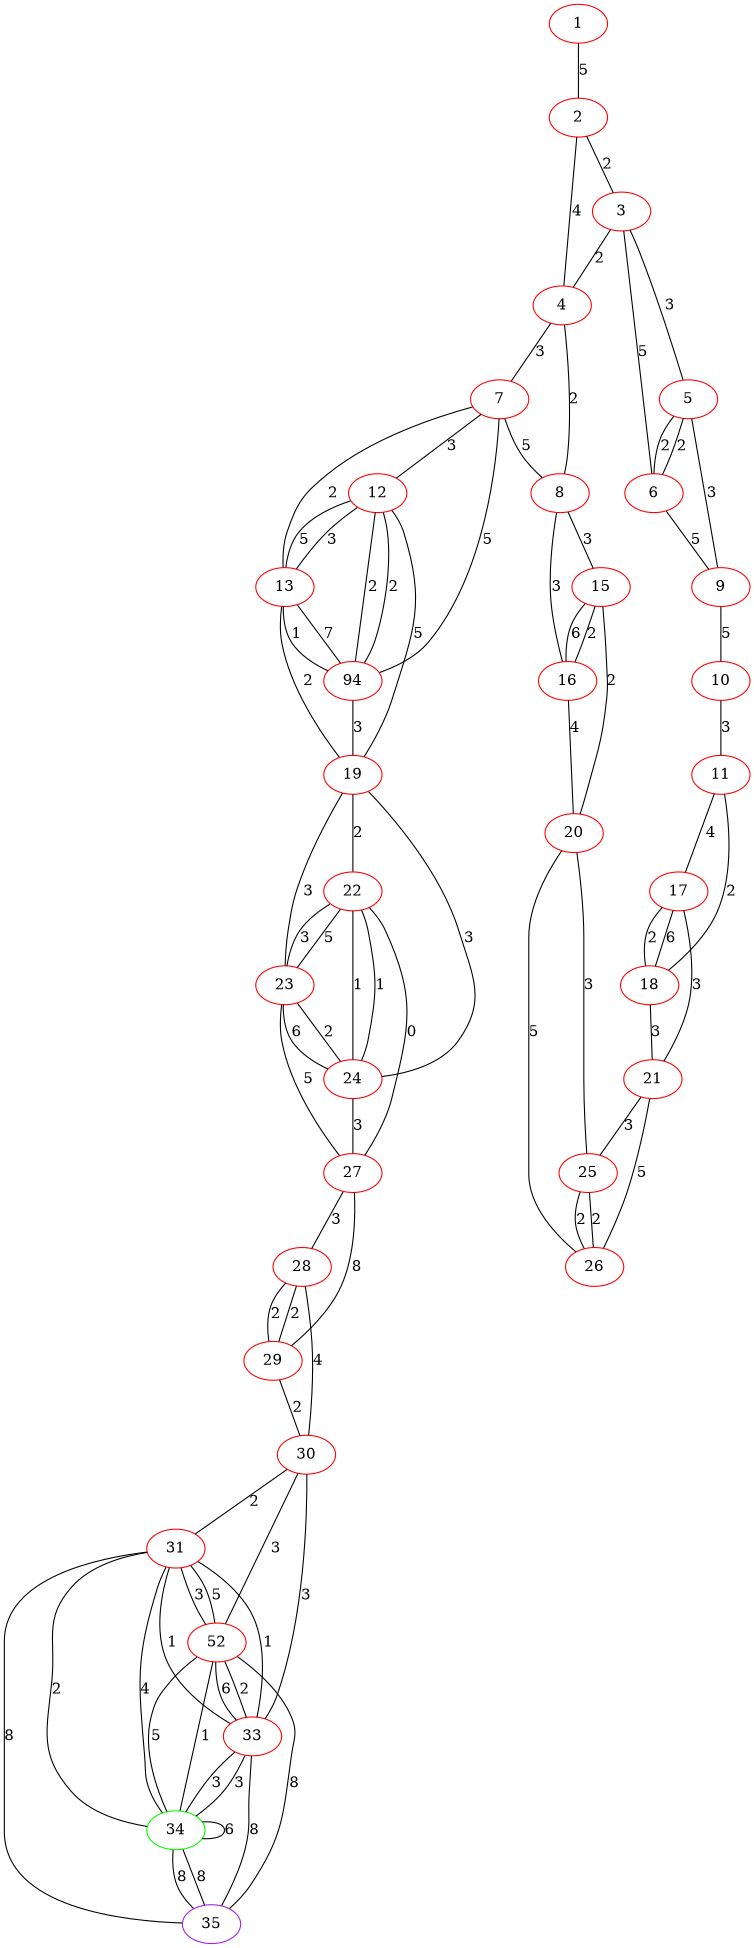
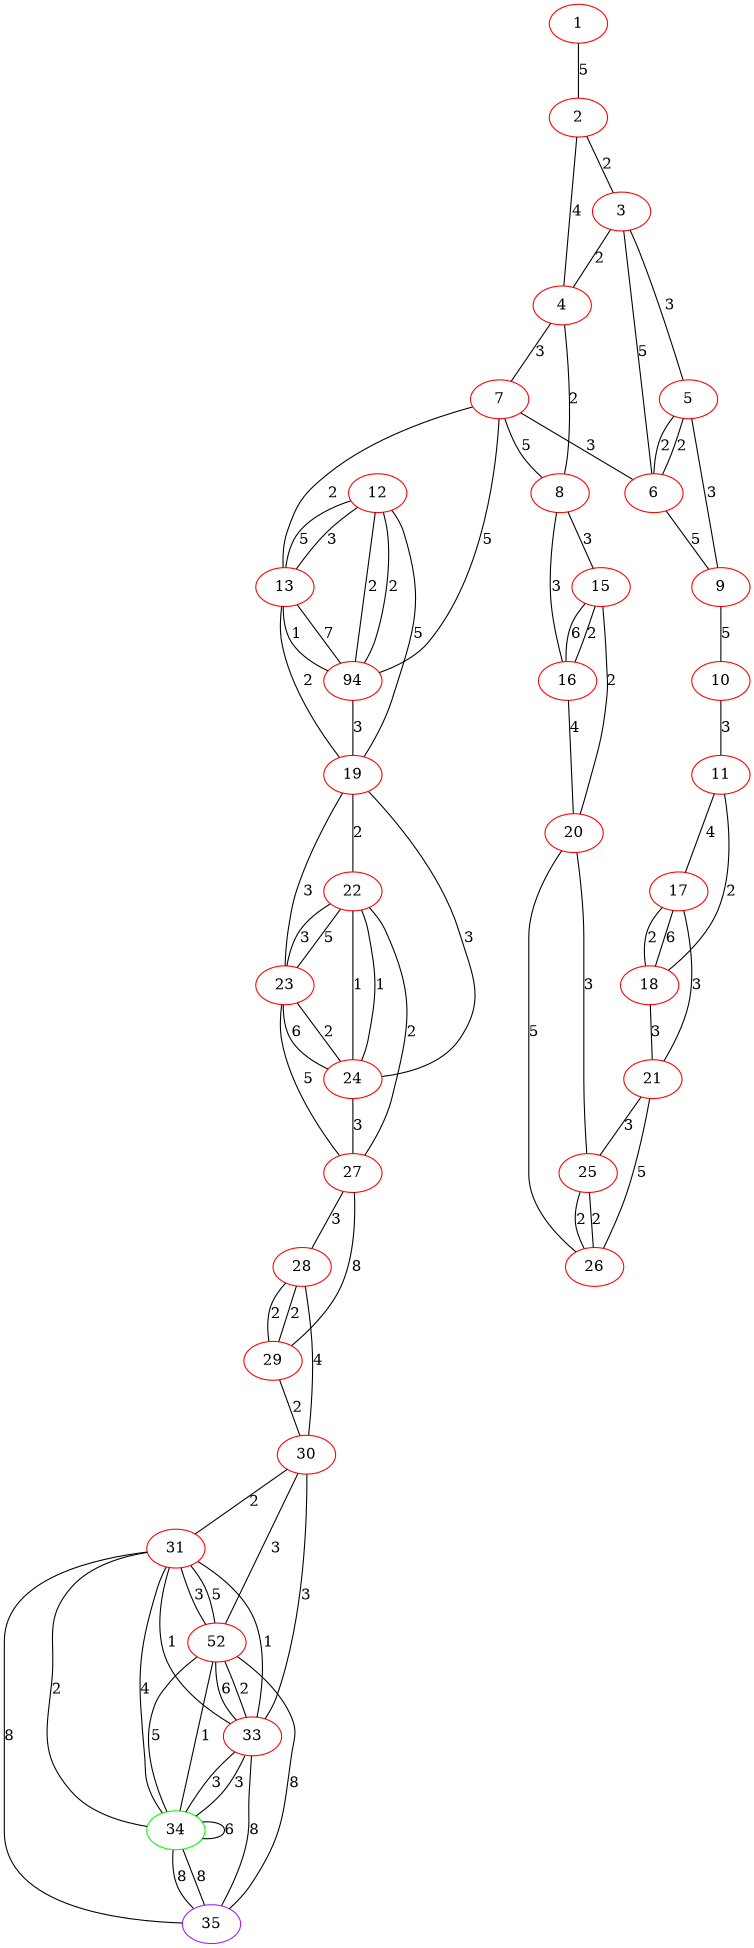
edge "7" -- "12": now "7" -- "6"
edge "22" -- "27": label "0" -> "2"
